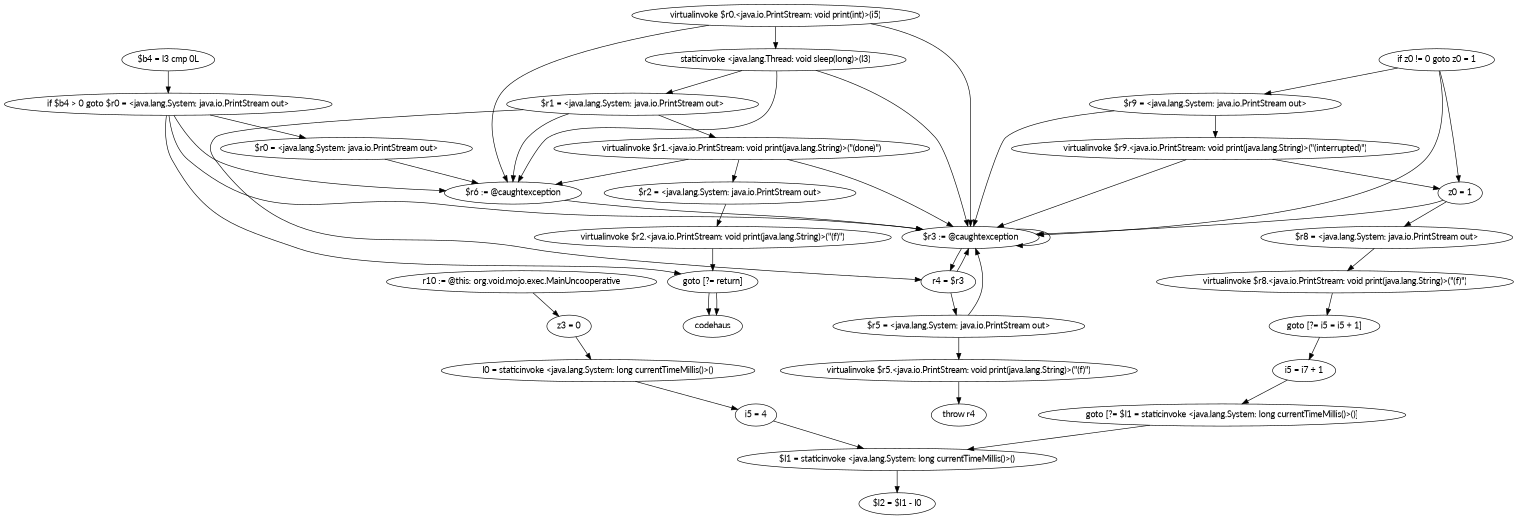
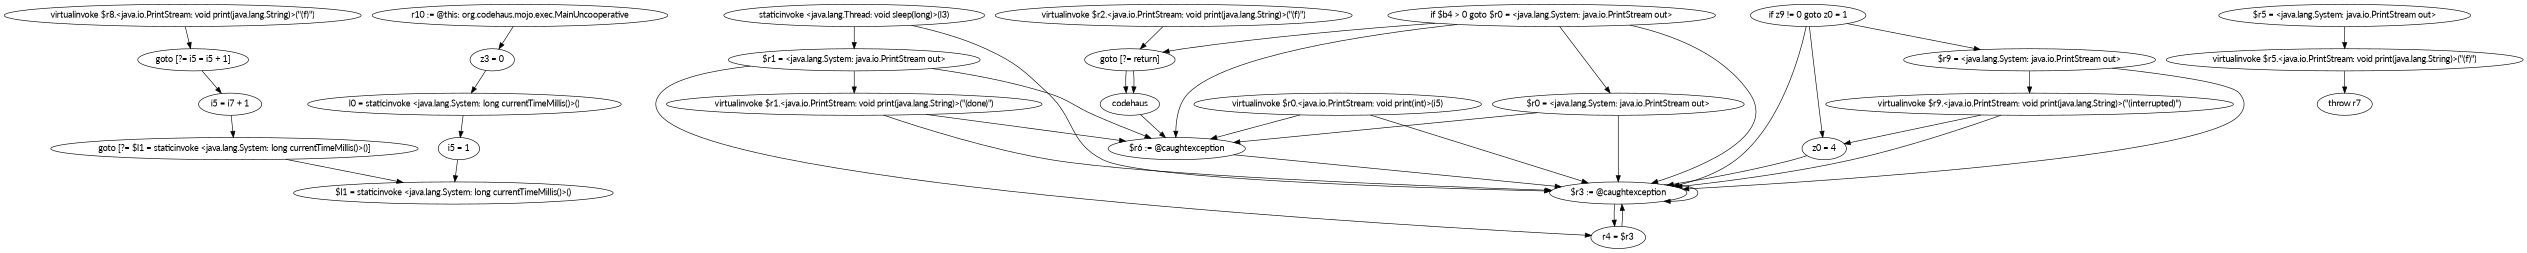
edge "virtualinvoke $r0.<java.io.PrintStream: void print(int)>(i5)" -> "staticinvoke <java.lang.Thread: void sleep(long)>(l3)": removed
node "$b4 = l3 cmp 0L": removed
node "if z0 != 0 goto z0 = 1": label "if z0 != 0 goto z0 = 1" -> "if z9 != 0 goto z0 = 1"
edge "staticinvoke <java.lang.Thread: void sleep(long)>(l3)" -> "$r6 := @caughtexception": now "codehaus" -> "$r6 := @caughtexception"
node "$r2 = <java.lang.System: java.io.PrintStream out>": removed
node "z0 = 1": label "z0 = 1" -> "z0 = 4"
node "$r8 = <java.lang.System: java.io.PrintStream out>": removed
node "r10 := @this: org.void.mojo.exec.MainUncooperative": label "r10 := @this: org.void.mojo.exec.MainUncooperative" -> "r10 := @this: org.codehaus.mojo.exec.MainUncooperative"
edge "$r5 = <java.lang.System: java.io.PrintStream out>" -> "$r3 := @caughtexception": now "$r0 = <java.lang.System: java.io.PrintStream out>" -> "$r3 := @caughtexception"
edge "r4 = $r3" -> "$r5 = <java.lang.System: java.io.PrintStream out>": removed
node "i5 = 4": label "i5 = 4" -> "i5 = 1"
node "throw r4": label "throw r4" -> "throw r7"
node "$l2 = $l1 - l0": removed
